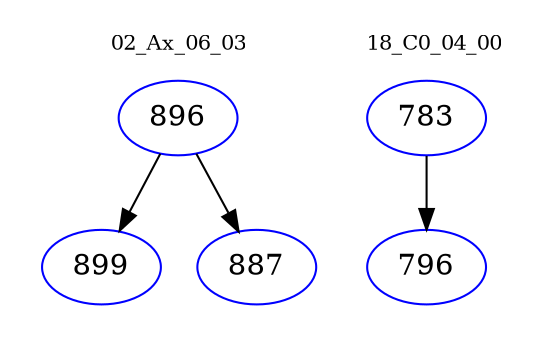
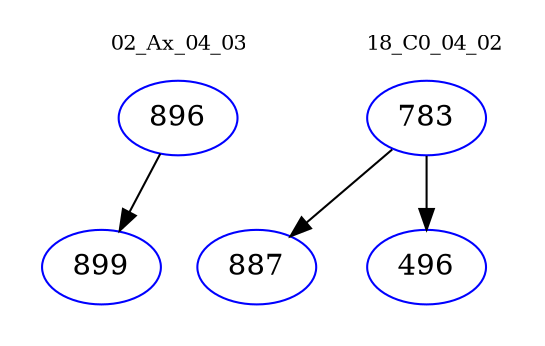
cluster "02_Ax_06_03": label "02_Ax_06_03" -> "02_Ax_04_03"
cluster "18_C0_04_00": label "18_C0_04_00" -> "18_C0_04_02"
edge "896" -> "887": now "783" -> "887"
node "796": label "796" -> "496"
